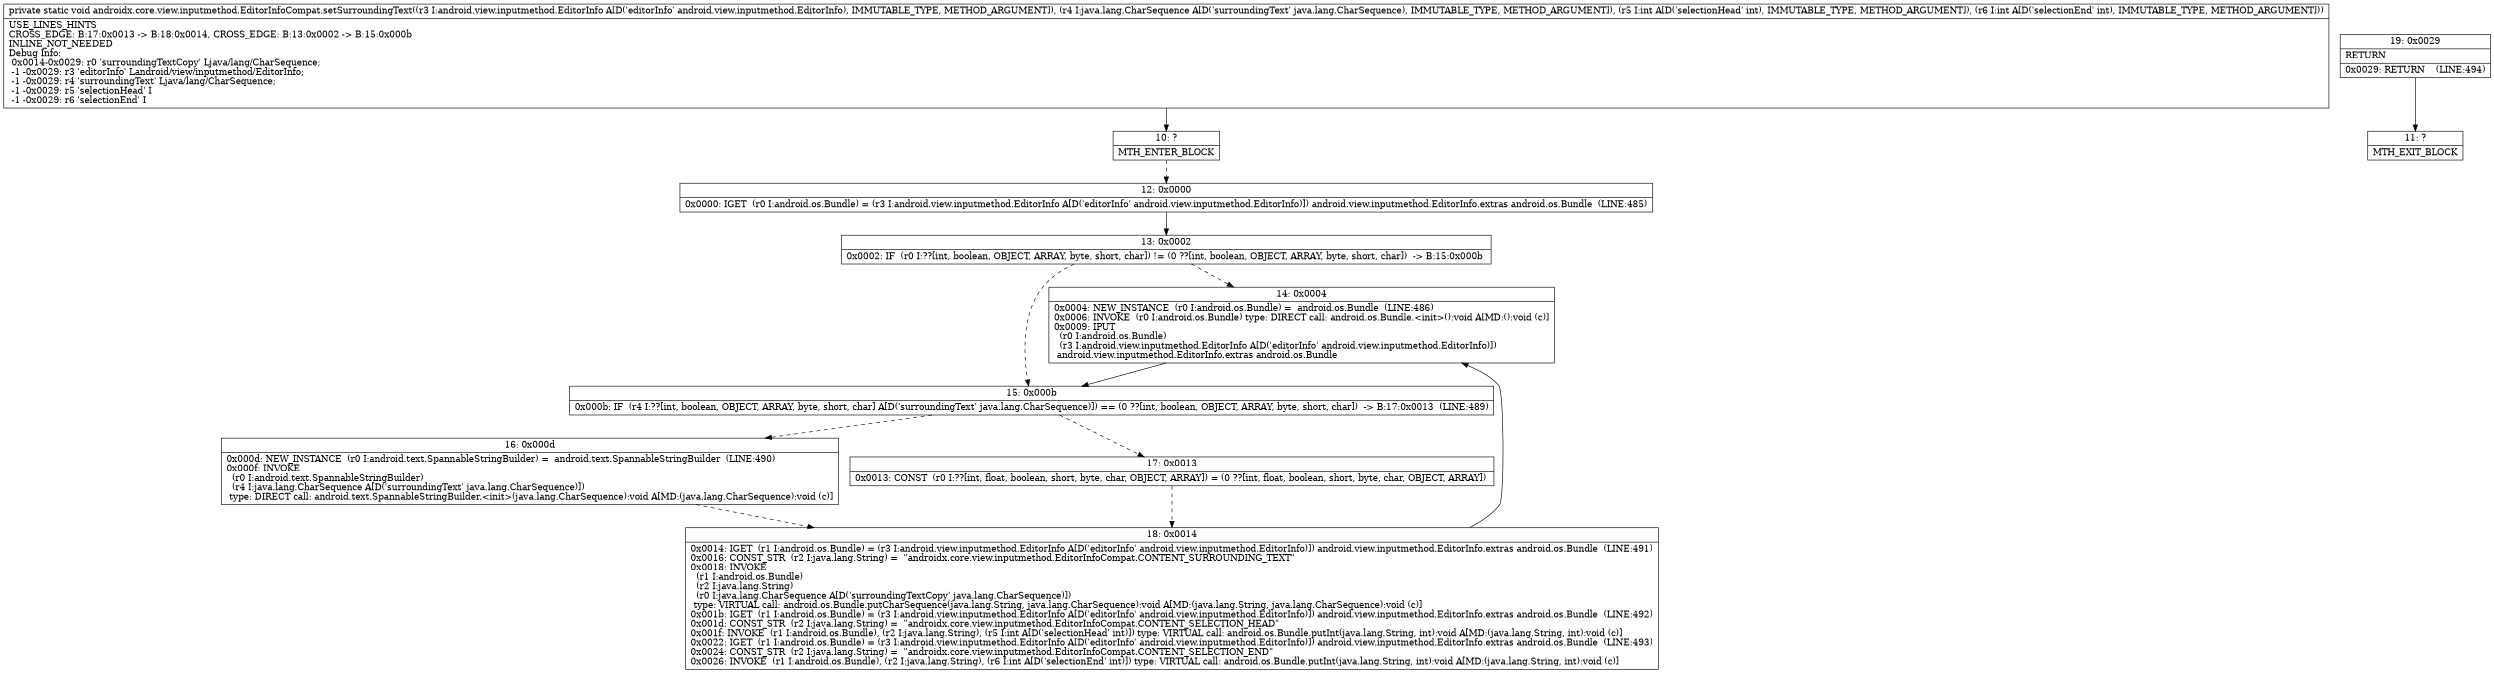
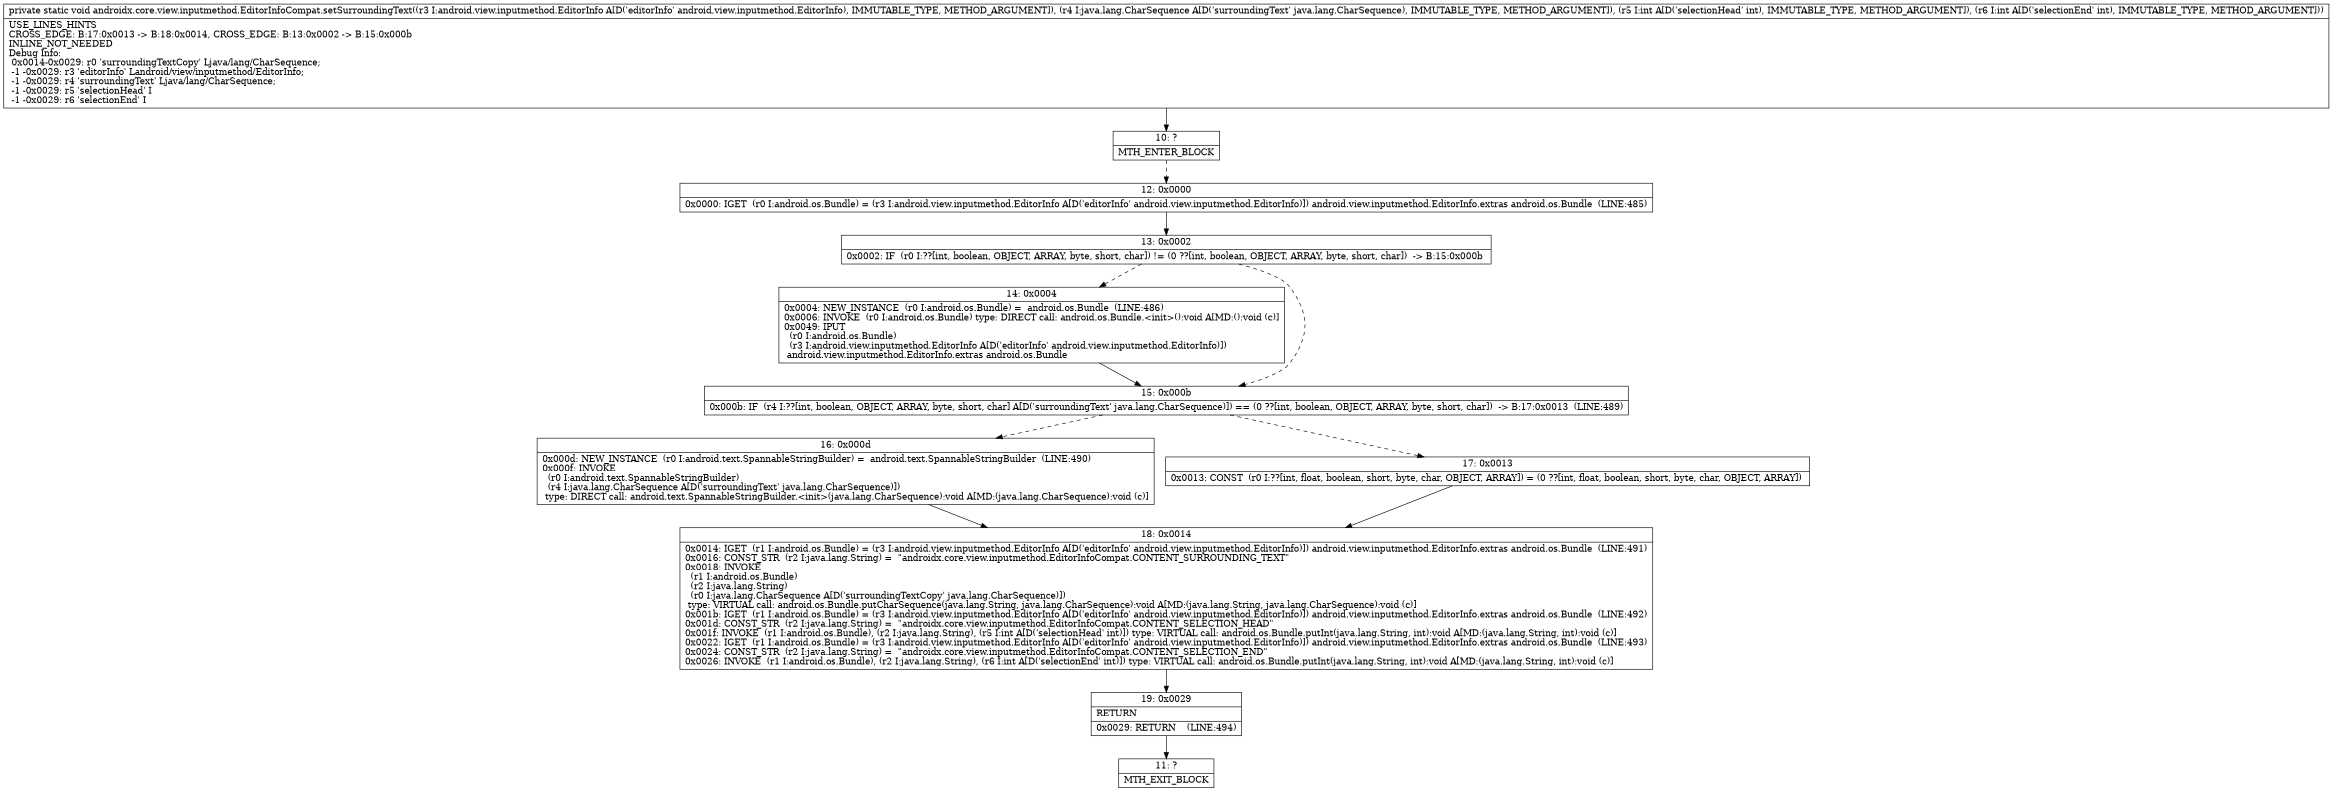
node "14: 0x0004": text "0x0009: IPUT" -> "0x0049: IPUT"
edge "18: 0x0014" -> "14: 0x0004": now "18: 0x0014" -> "19: 0x0029"
edge "17: 0x0013" -> "18: 0x0014": style dashed -> solid
edge "16: 0x000d" -> "18: 0x0014": style dashed -> solid
